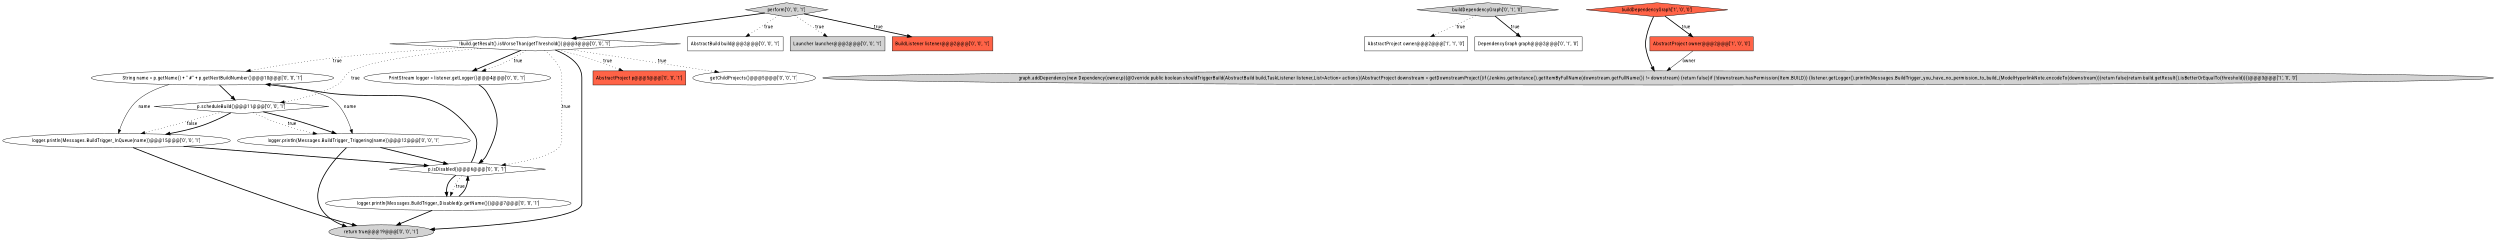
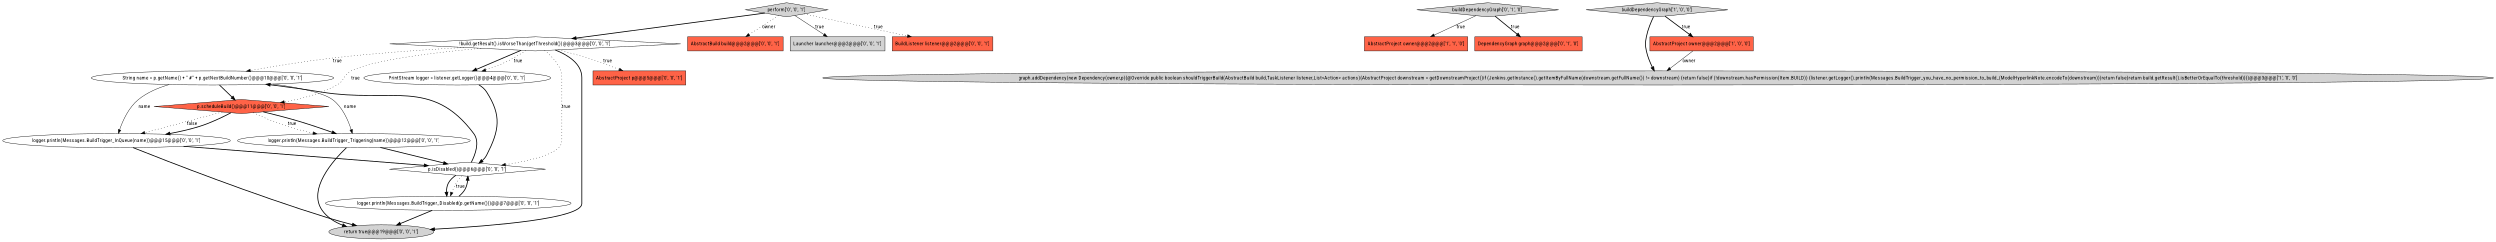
node "buildDependencyGraph['1', '0', '0']": fillcolor tomato -> lightgray
edge "perform['0', '0', '1']" -> "Launcher launcher@@@2@@@['0', '0', '1']": style dotted -> solid
edge "perform['0', '0', '1']" -> "BuildListener listener@@@2@@@['0', '0', '1']": style bold -> dotted
edge "buildDependencyGraph['0', '1', '0']" -> "AbstractProject owner@@@2@@@['1', '1', '0']": style dotted -> solid
edge "perform['0', '0', '1']" -> "AbstractBuild build@@@2@@@['0', '0', '1']": label "true" -> "owner"
node "AbstractBuild build@@@2@@@['0', '0', '1']": fillcolor white -> tomato
node "AbstractProject owner@@@2@@@['1', '1', '0']": fillcolor white -> tomato
node "DependencyGraph graph@@@2@@@['0', '1', '0']": fillcolor white -> tomato
node "getChildProjects()@@@5@@@['0', '0', '1']": removed
node "p.scheduleBuild()@@@11@@@['0', '0', '1']": fillcolor white -> tomato
